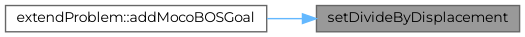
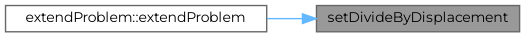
node "extendProblem::addMocoBOSGoal": label "extendProblem::addMocoBOSGoal" -> "extendProblem::extendProblem"
